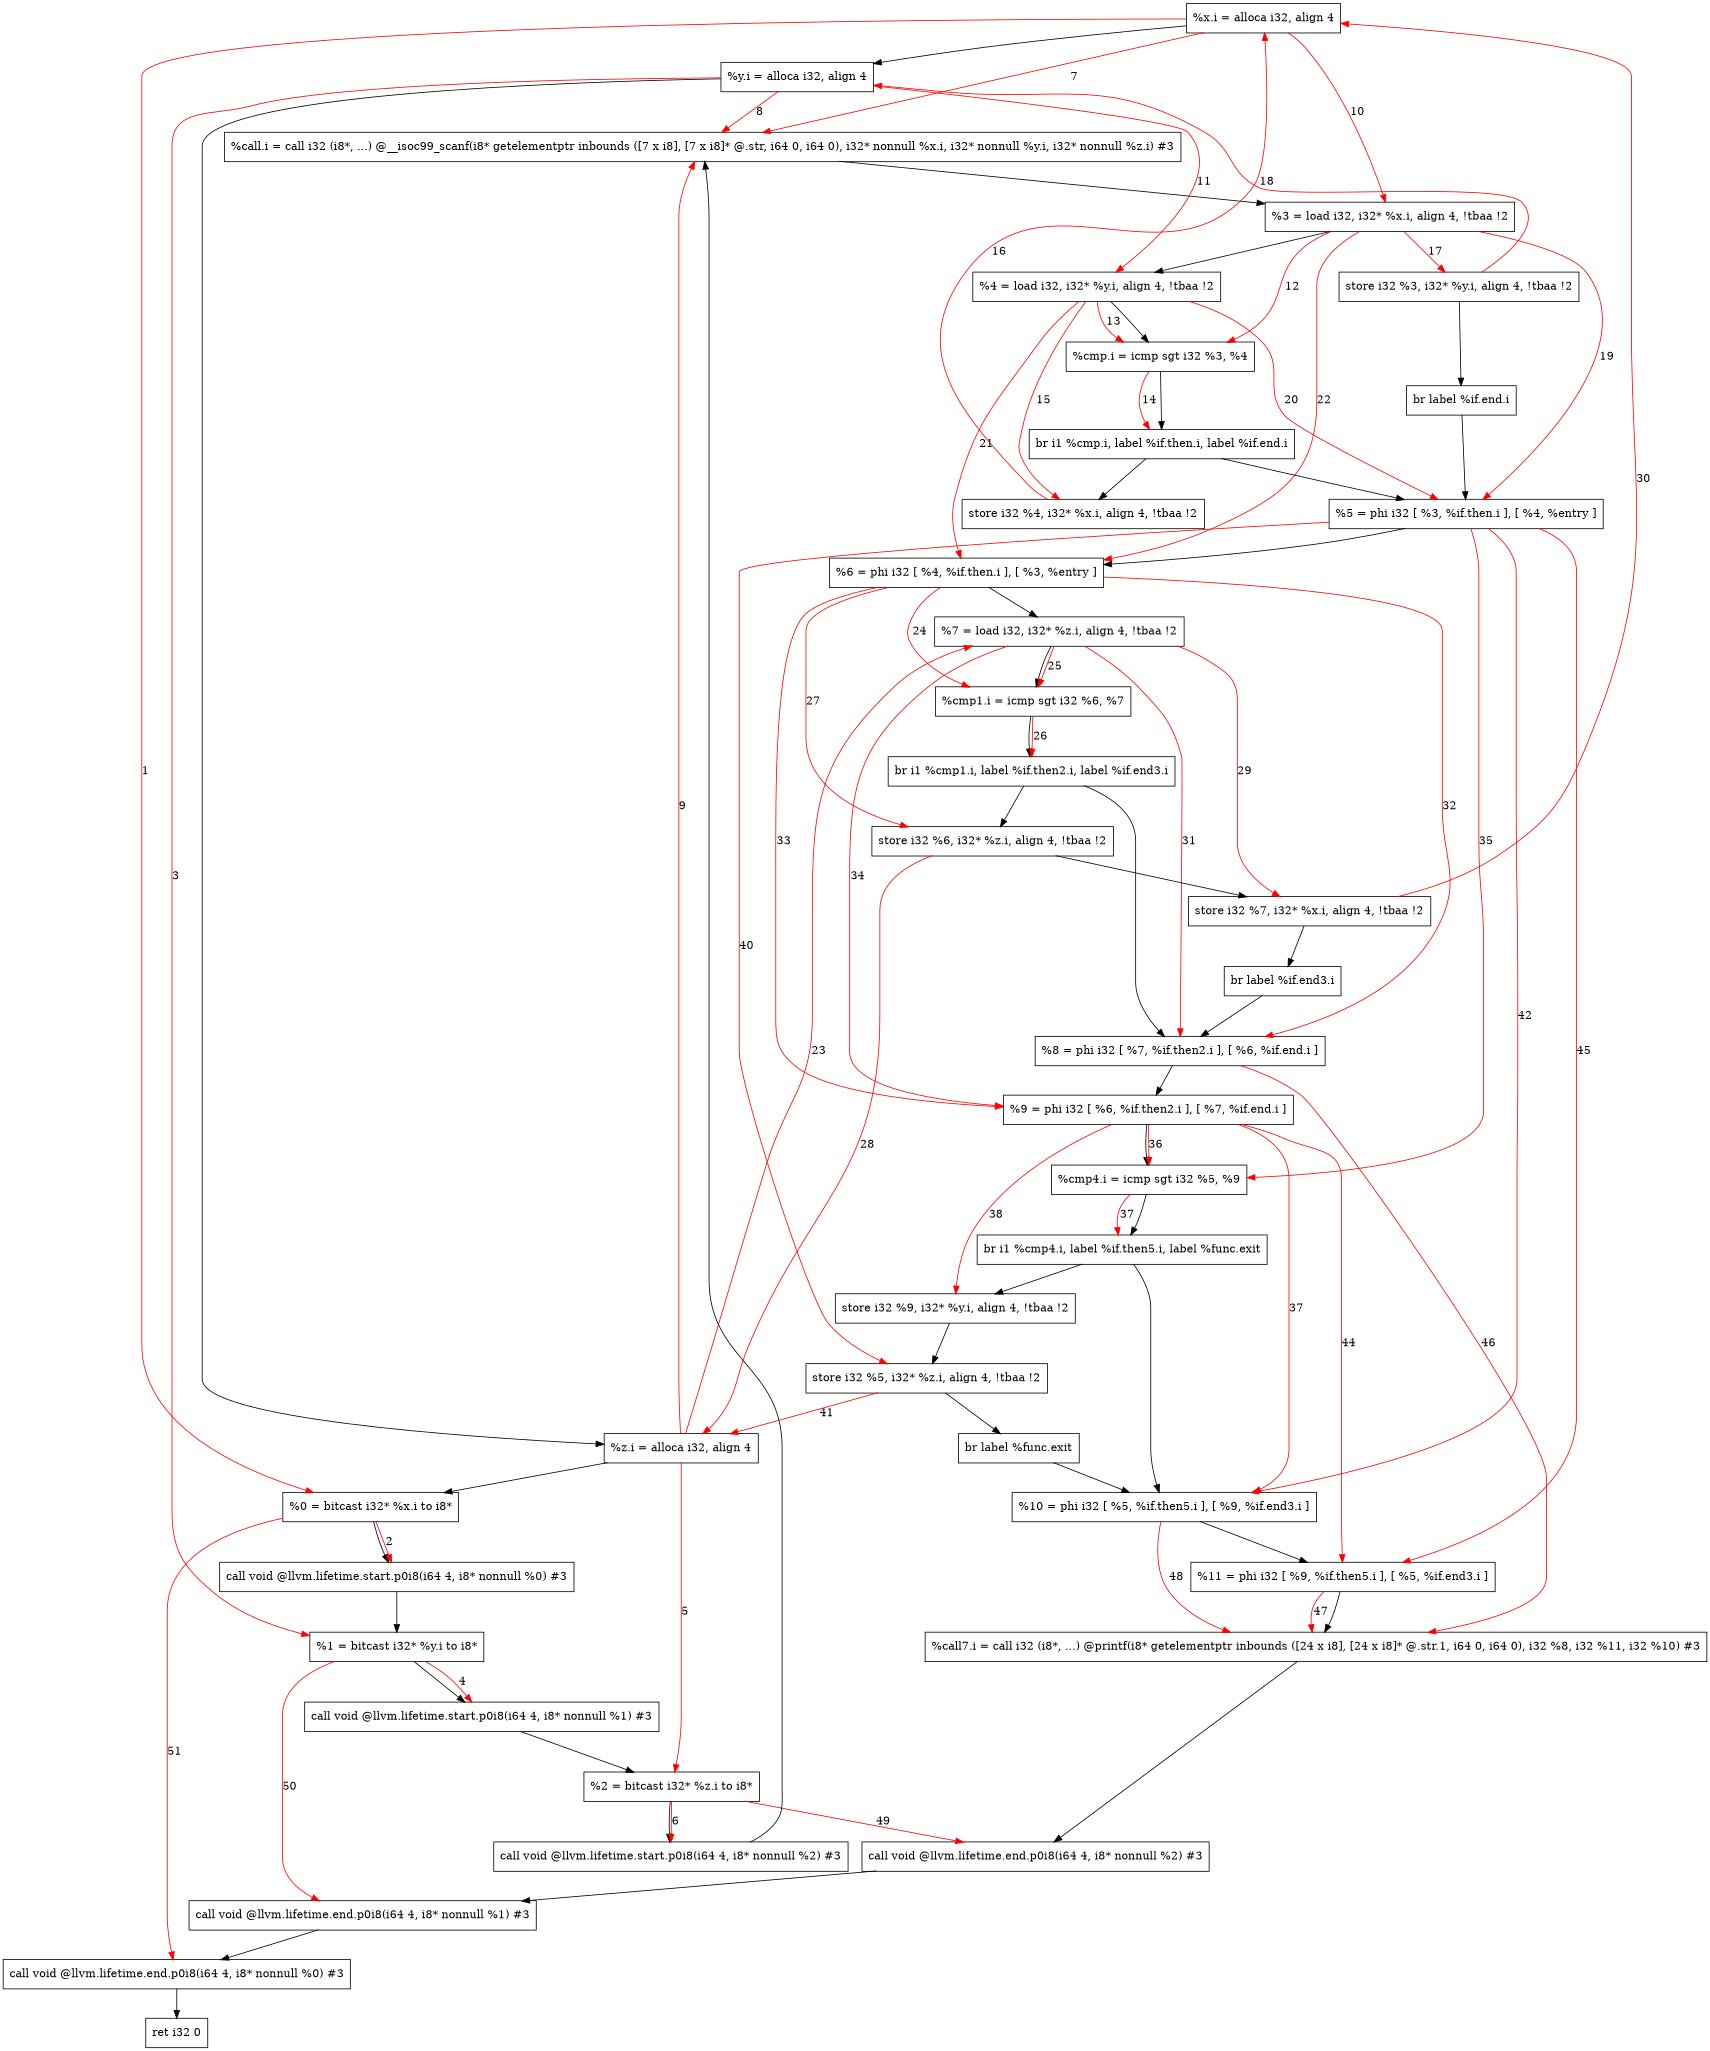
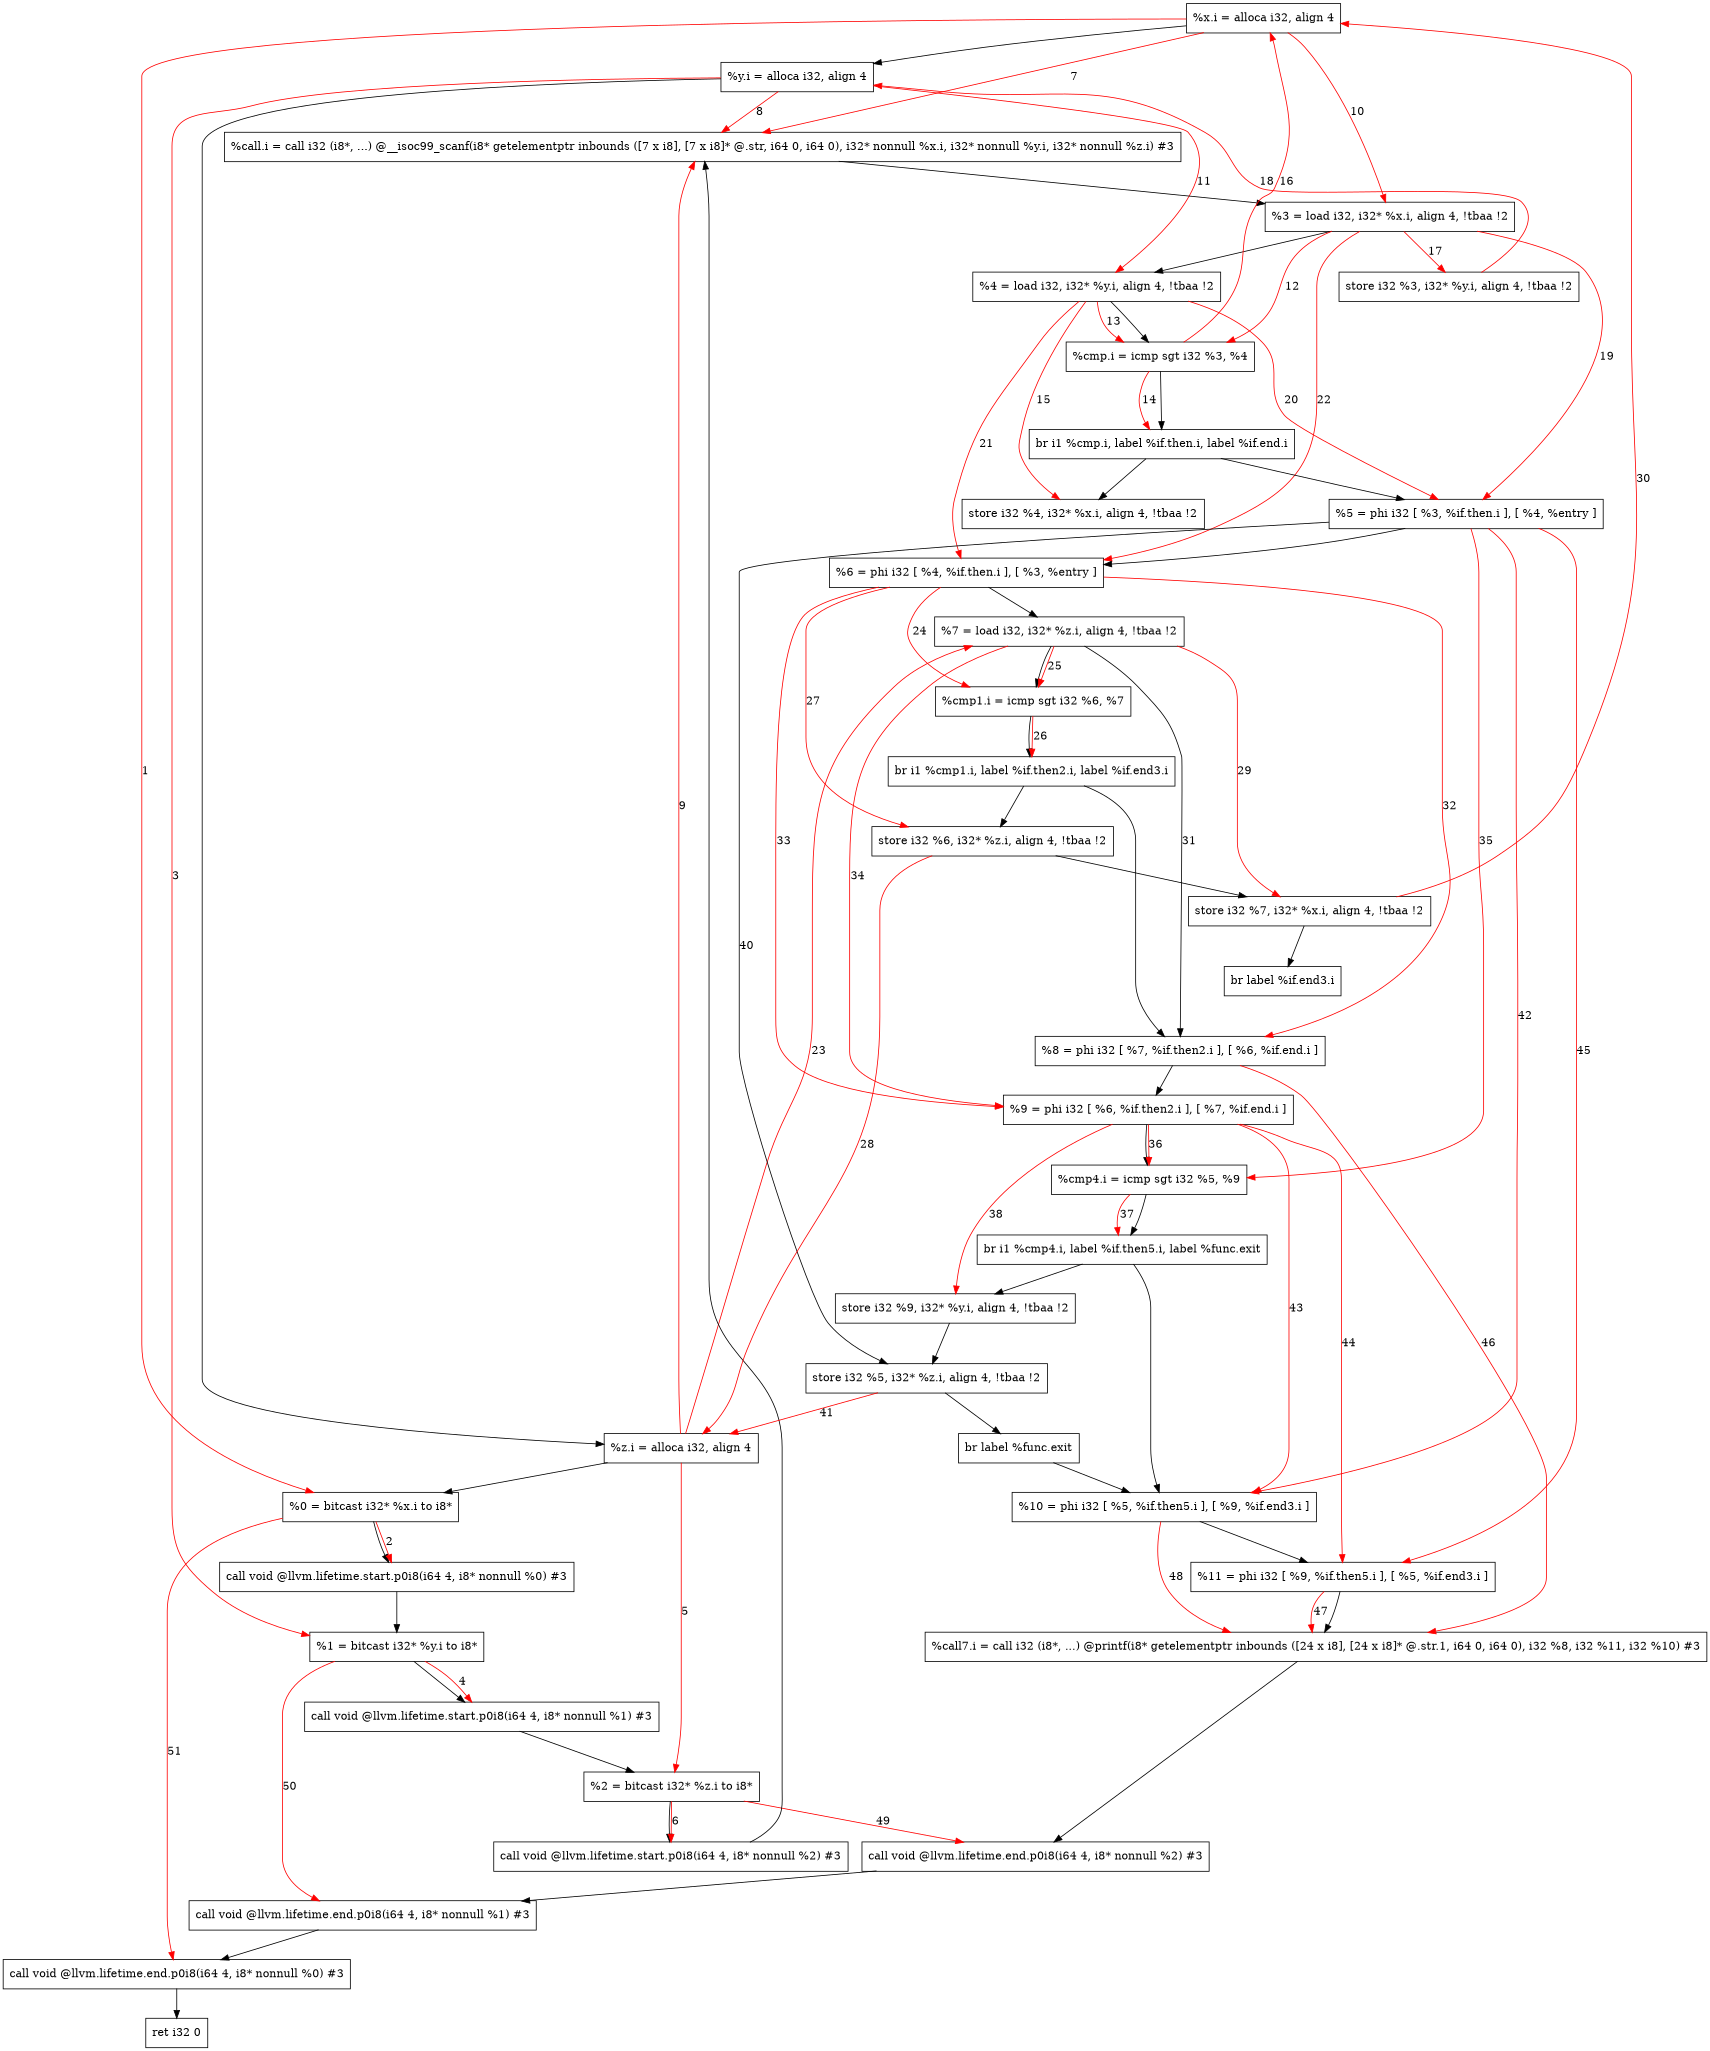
edge "store i32 %4, i32* %x.i, align 4, !tbaa !2" -> "%x.i = alloca i32, align 4": now "%cmp.i = icmp sgt i32 %3, %4" -> "%x.i = alloca i32, align 4"
node "br label %if.end.i": removed
edge "%5 = phi i32 [ %3, %if.then.i ], [ %4, %entry ]" -> "store i32 %5, i32* %z.i, align 4, !tbaa !2": color red -> black
edge "%7 = load i32, i32* %z.i, align 4, !tbaa !2" -> "%8 = phi i32 [ %7, %if.then2.i ], [ %6, %if.end.i ]": color red -> black
edge "br label %if.end3.i" -> "%8 = phi i32 [ %7, %if.then2.i ], [ %6, %if.end.i ]": removed
edge "%9 = phi i32 [ %6, %if.then2.i ], [ %7, %if.end.i ]" -> "%10 = phi i32 [ %5, %if.then5.i ], [ %9, %if.end3.i ]": label "37" -> "43"
